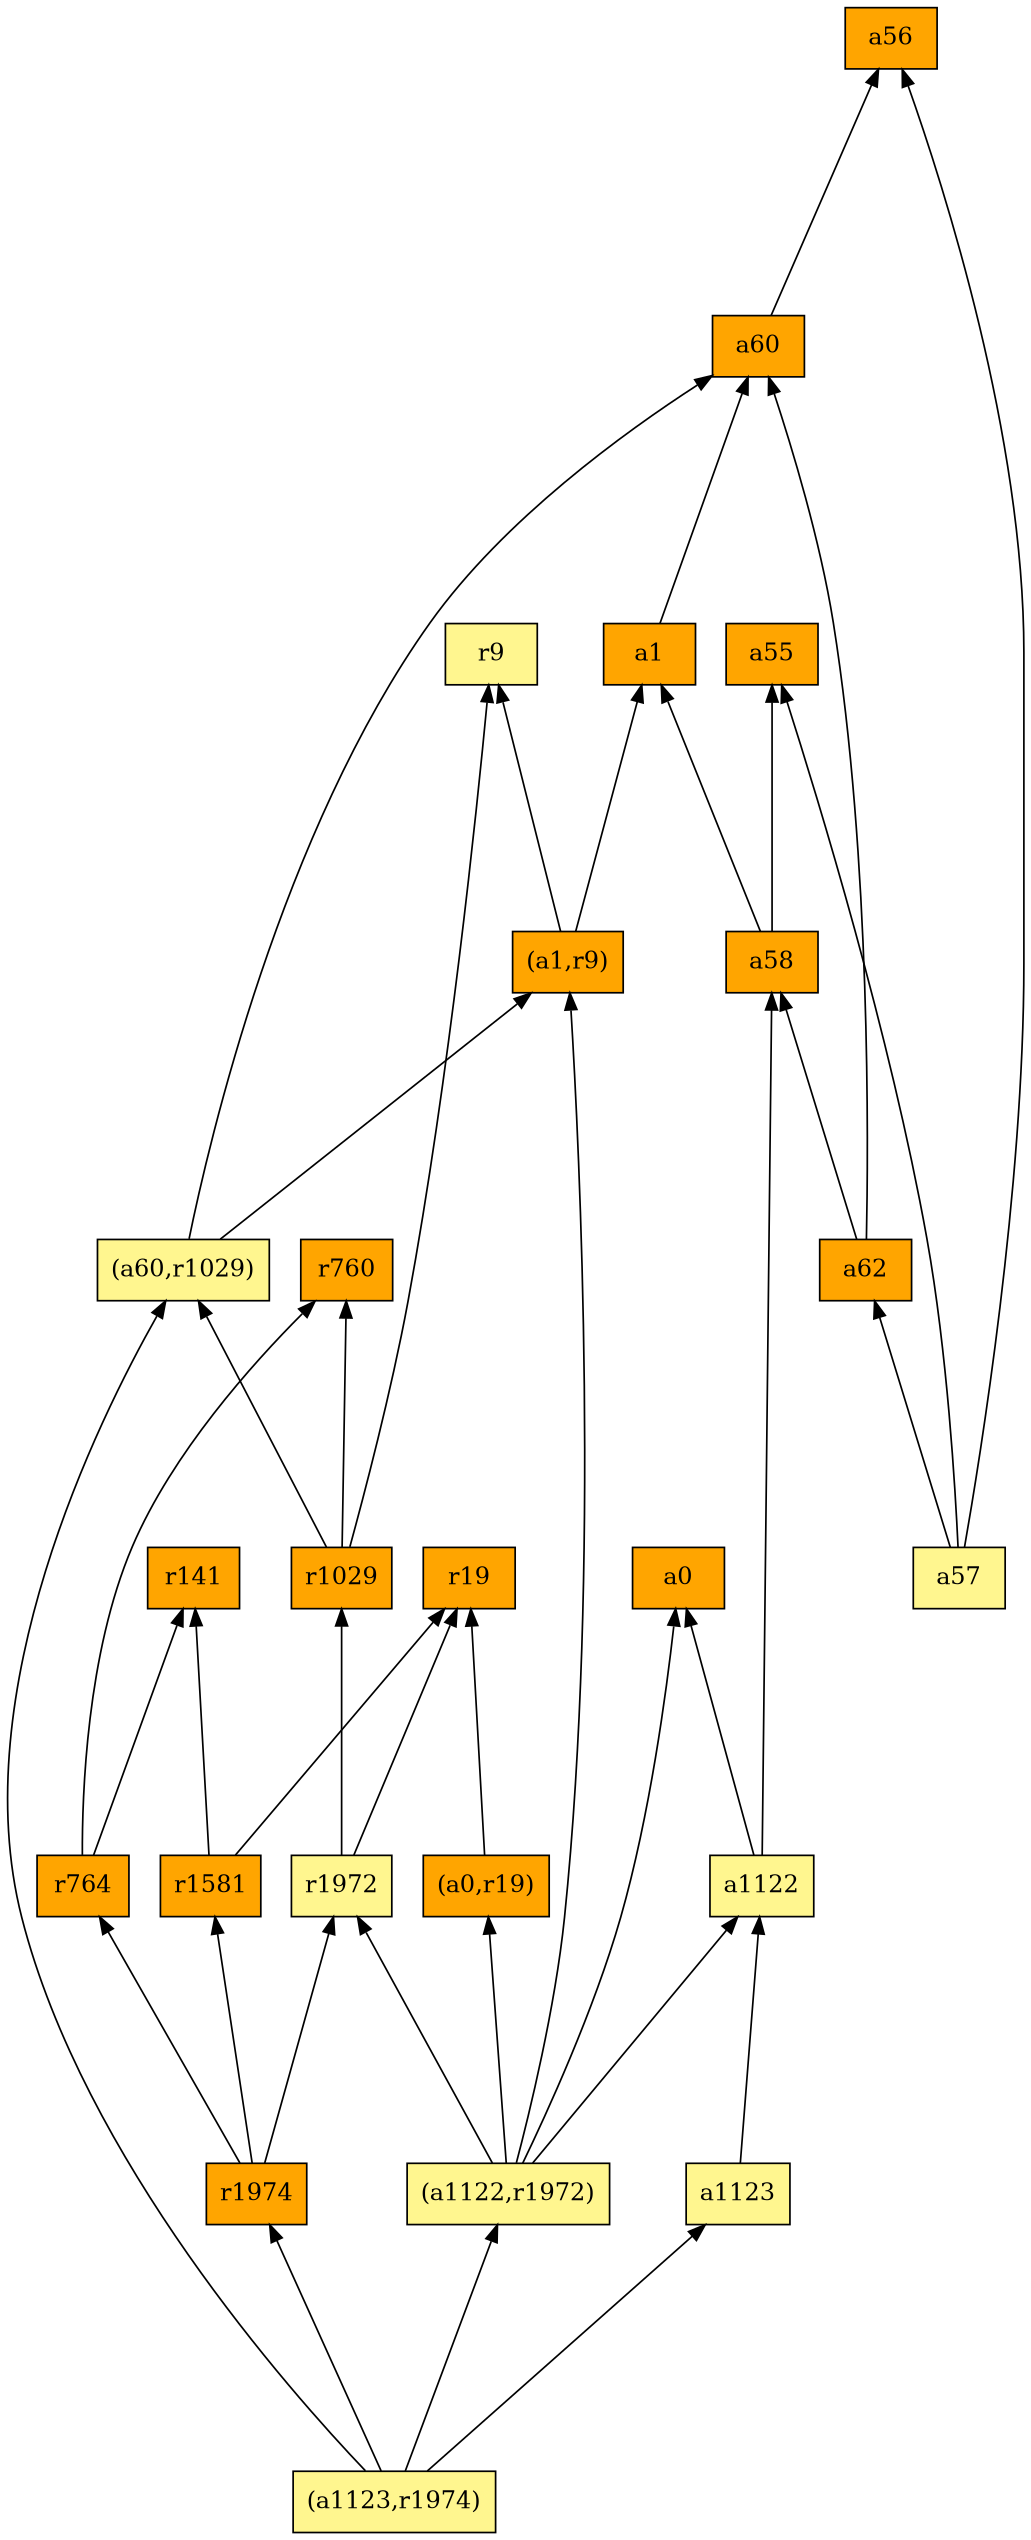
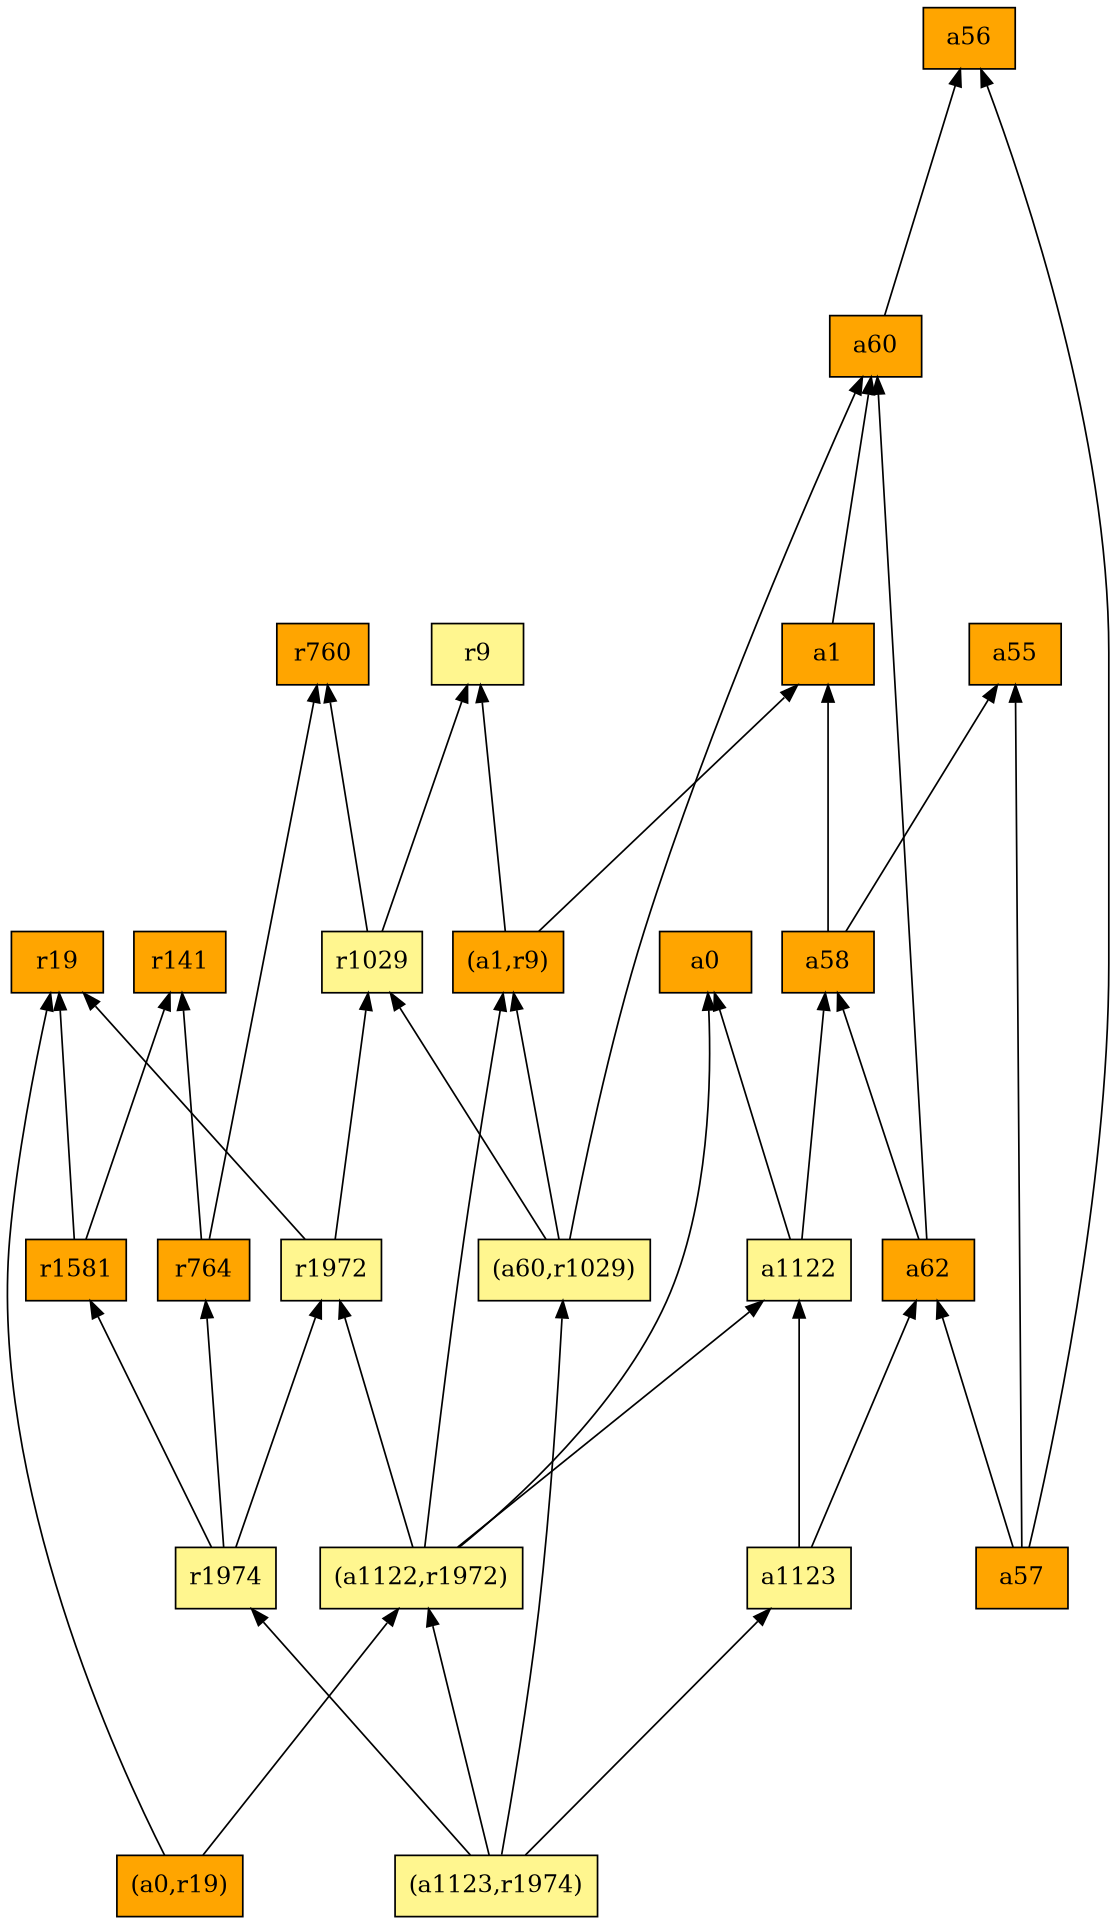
edge "r1029" -> "(a60,r1029)": reversed
edge "a1123" -> "a62": added
node "r1029": fillcolor orange -> khaki1
node "a57": fillcolor khaki1 -> orange
edge "(a1122,r1972)" -> "(a0,r19)": reversed
node "r1974": fillcolor orange -> khaki1
